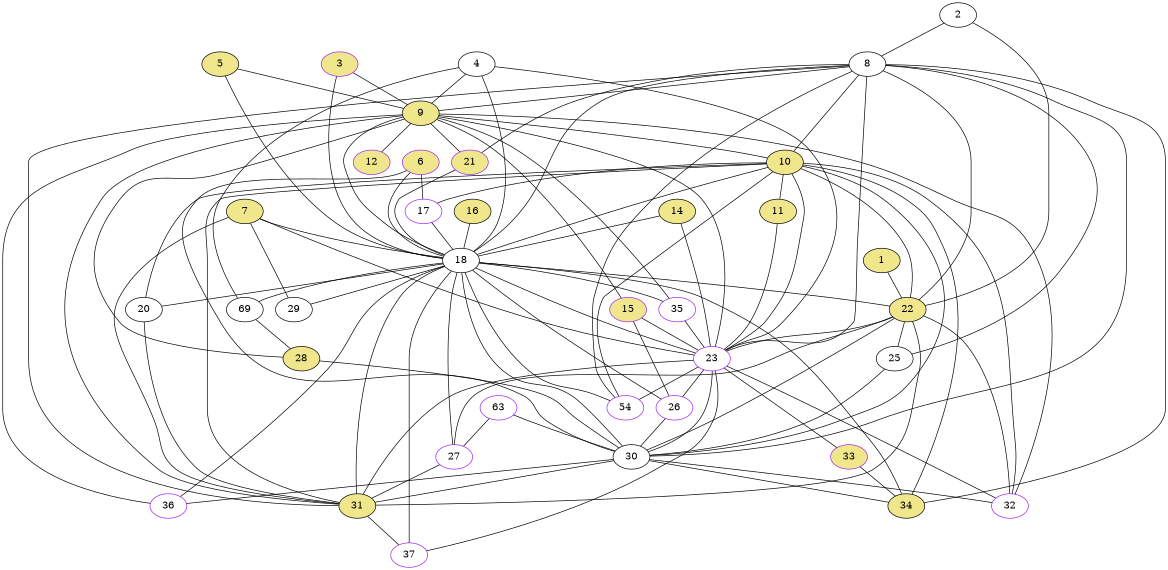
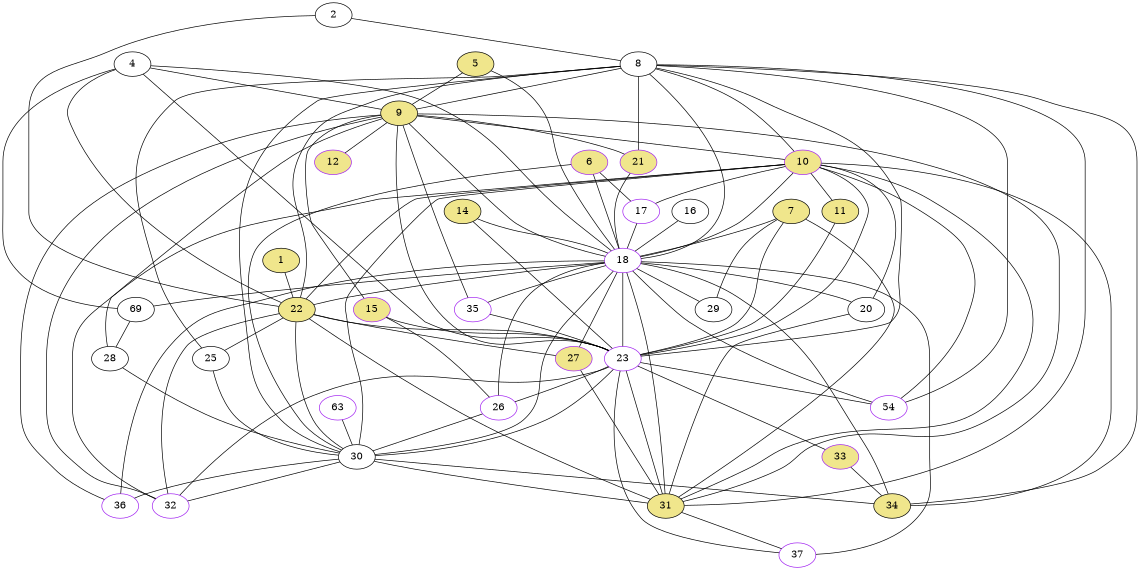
node "3": removed
node "10": color black -> purple
edge "4" -- "22": added
node "16": fillcolor khaki -> white
node "18": color black -> purple
node "28": fillcolor khaki -> white
edge "63" -- "27": removed
node "27": fillcolor white -> khaki
